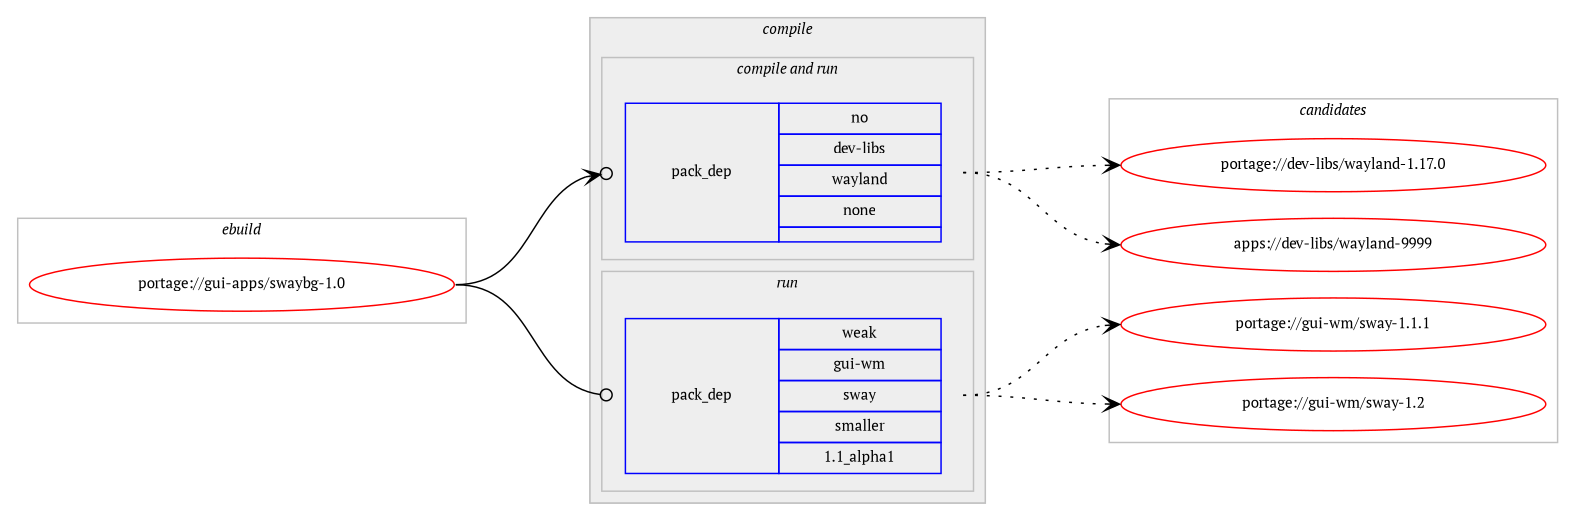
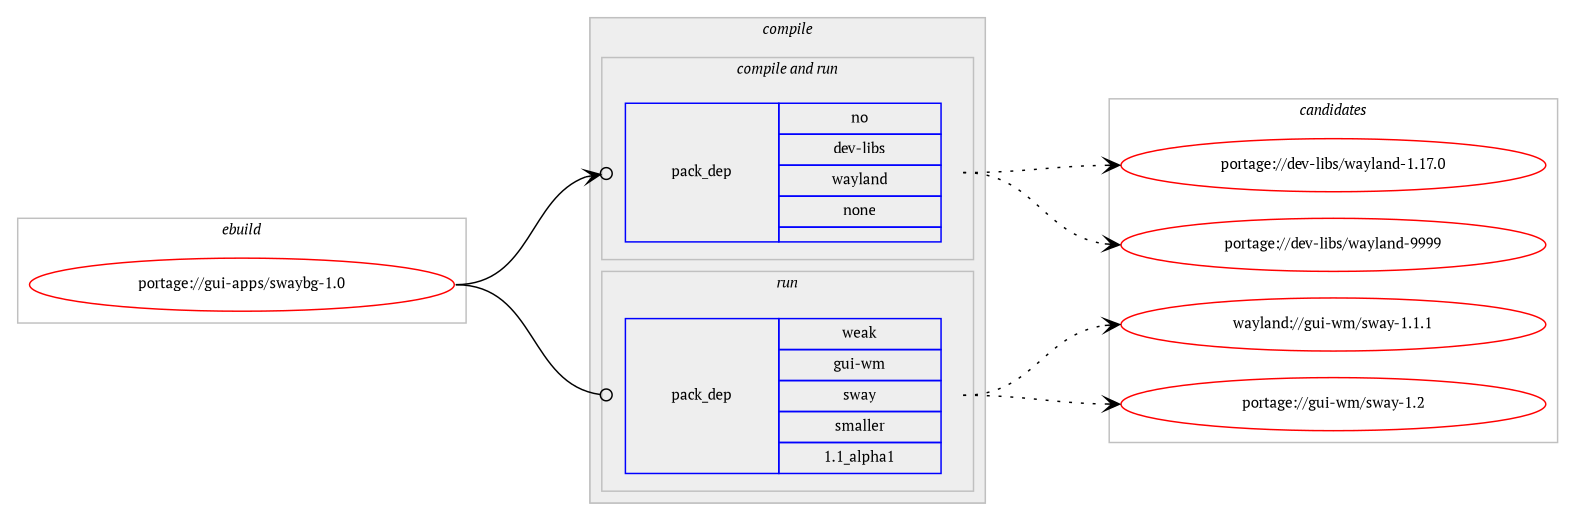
node "apps://dev-libs/wayland-9999": label "apps://dev-libs/wayland-9999" -> "portage://dev-libs/wayland-9999"
node "portage://gui-wm/sway-1.1.1": label "portage://gui-wm/sway-1.1.1" -> "wayland://gui-wm/sway-1.1.1"
